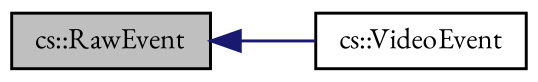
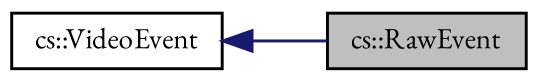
edge "cs::VideoEvent" -> "cs::RawEvent": reversed
